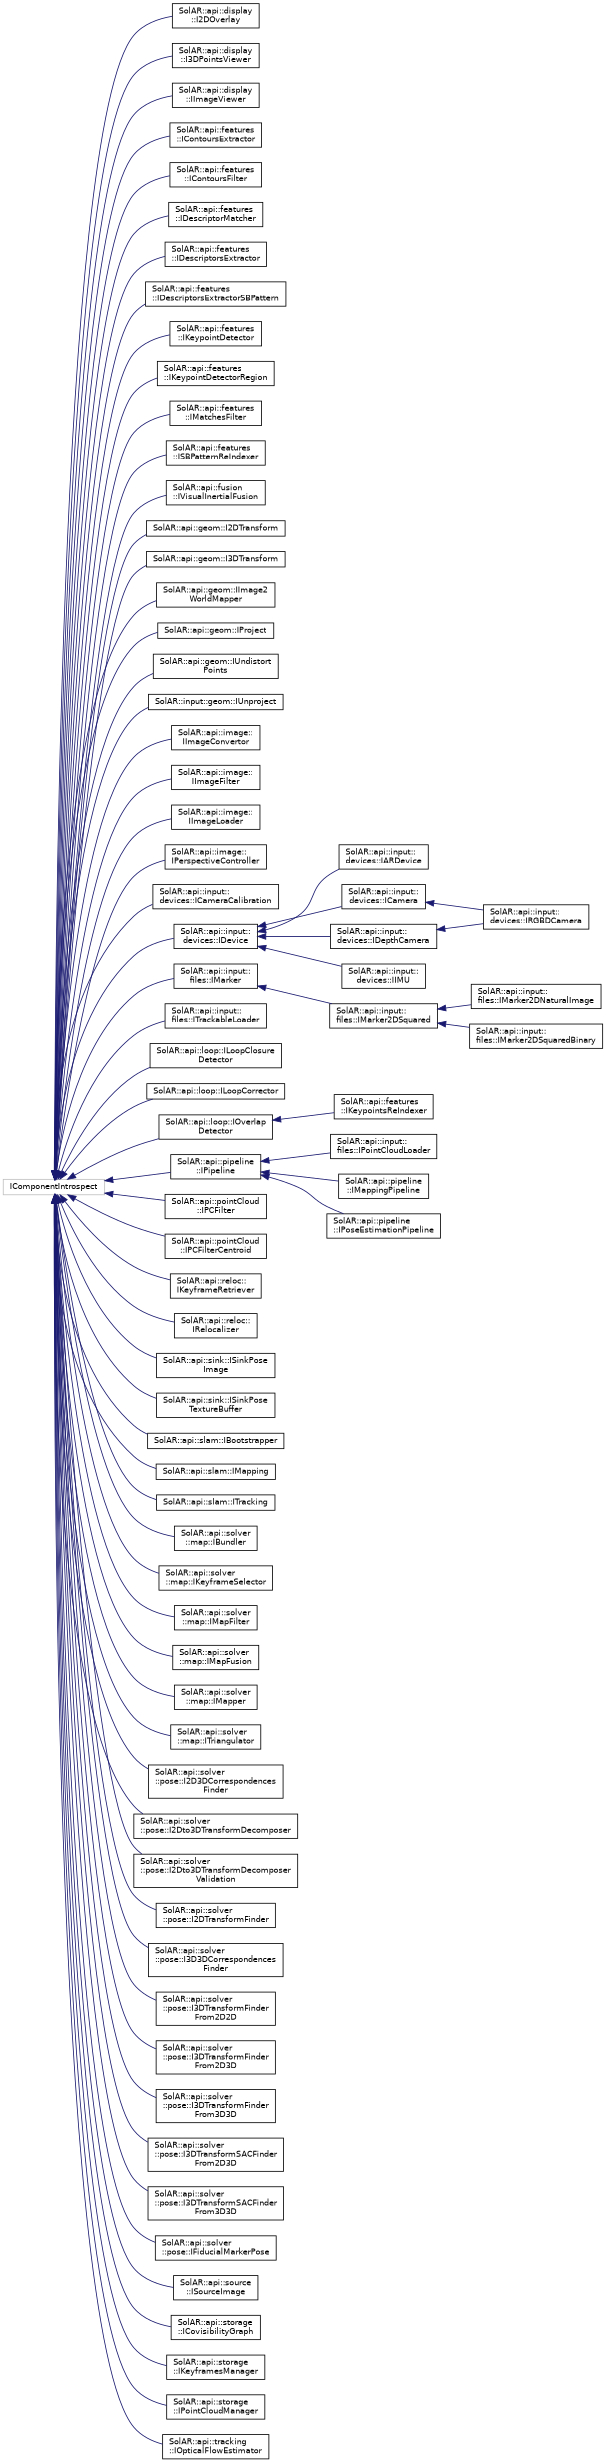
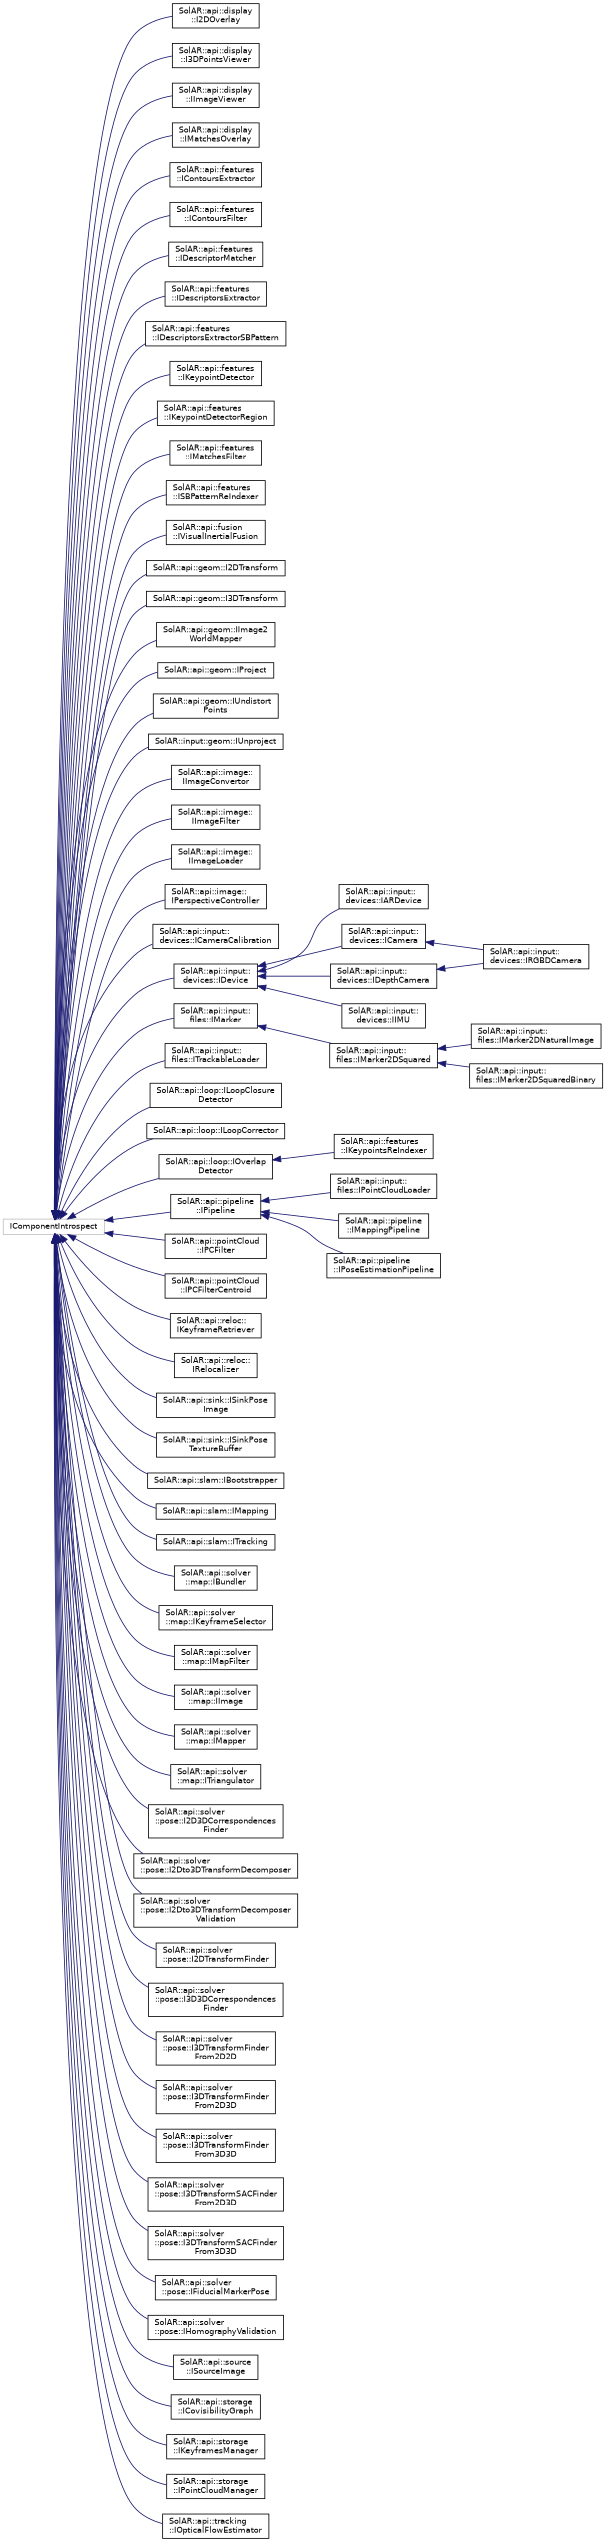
node "SolAR::api::display ::IMatchesOverlay": added
node "SolAR::api::solver ::map::IMapFusion": label "SolAR::api::solver ::map::IMapFusion" -> "SolAR::api::solver ::map::IImage"
node "SolAR::api::solver ::pose::IHomographyValidation": added
